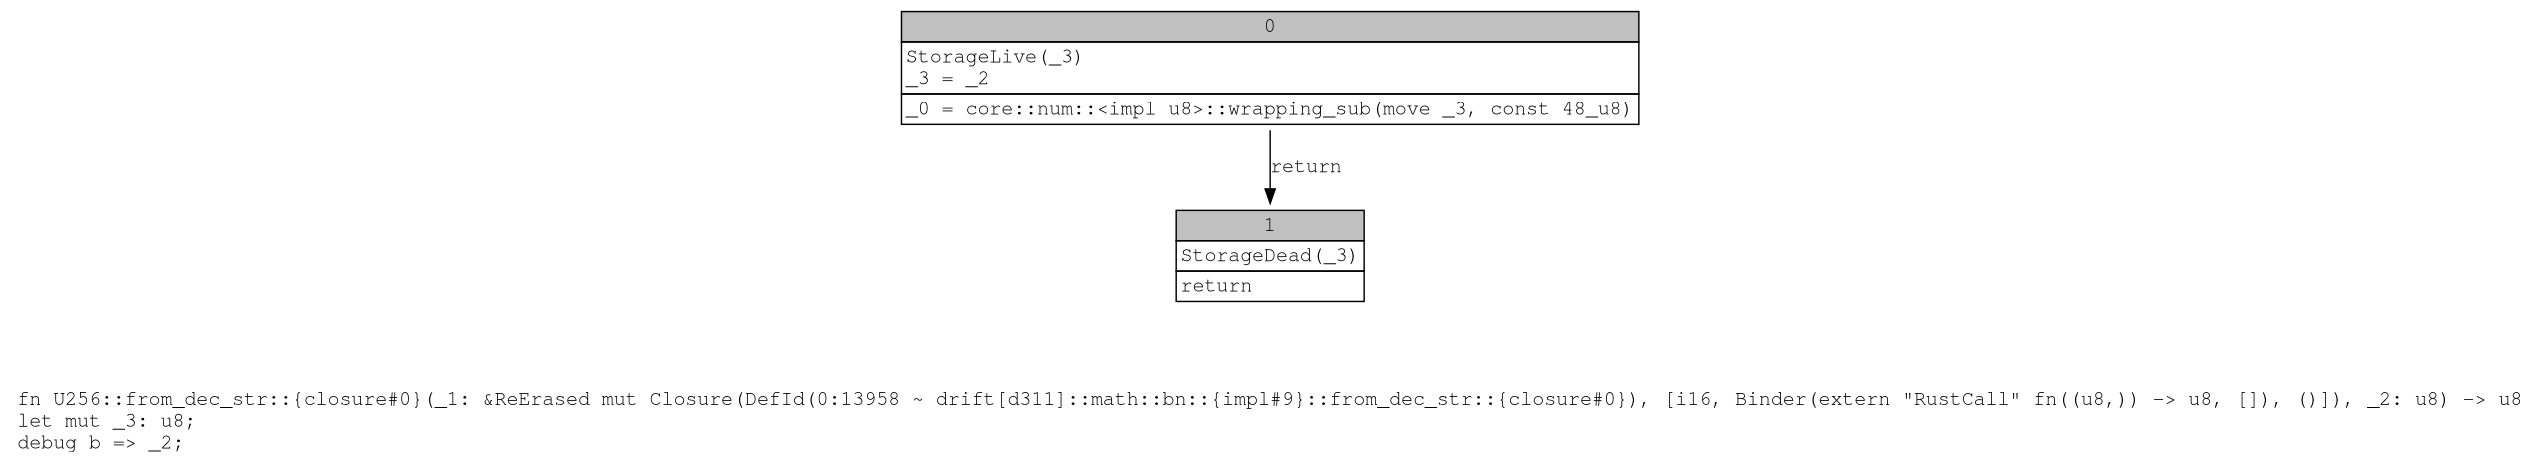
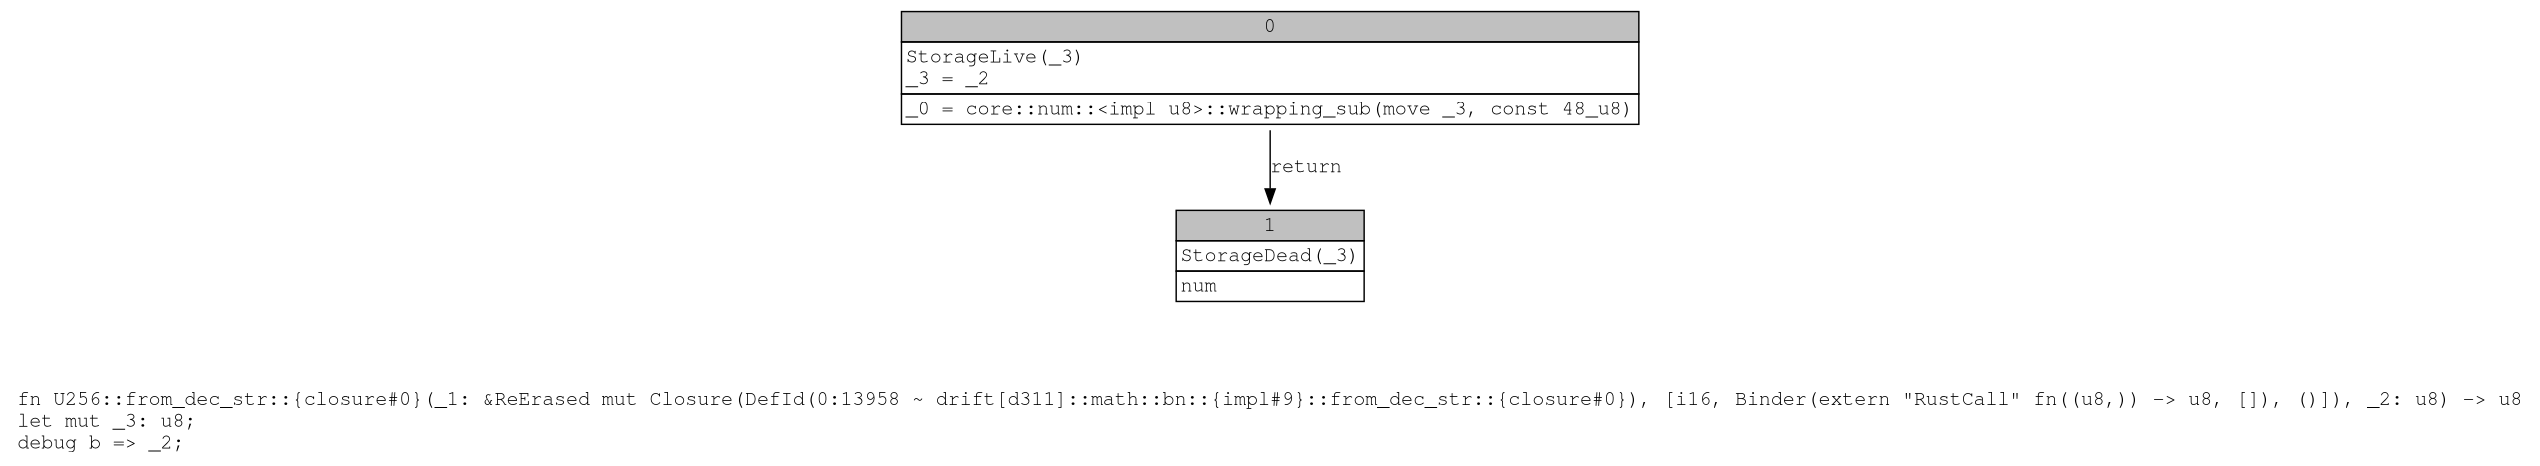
node "1": text "return" -> "num"
